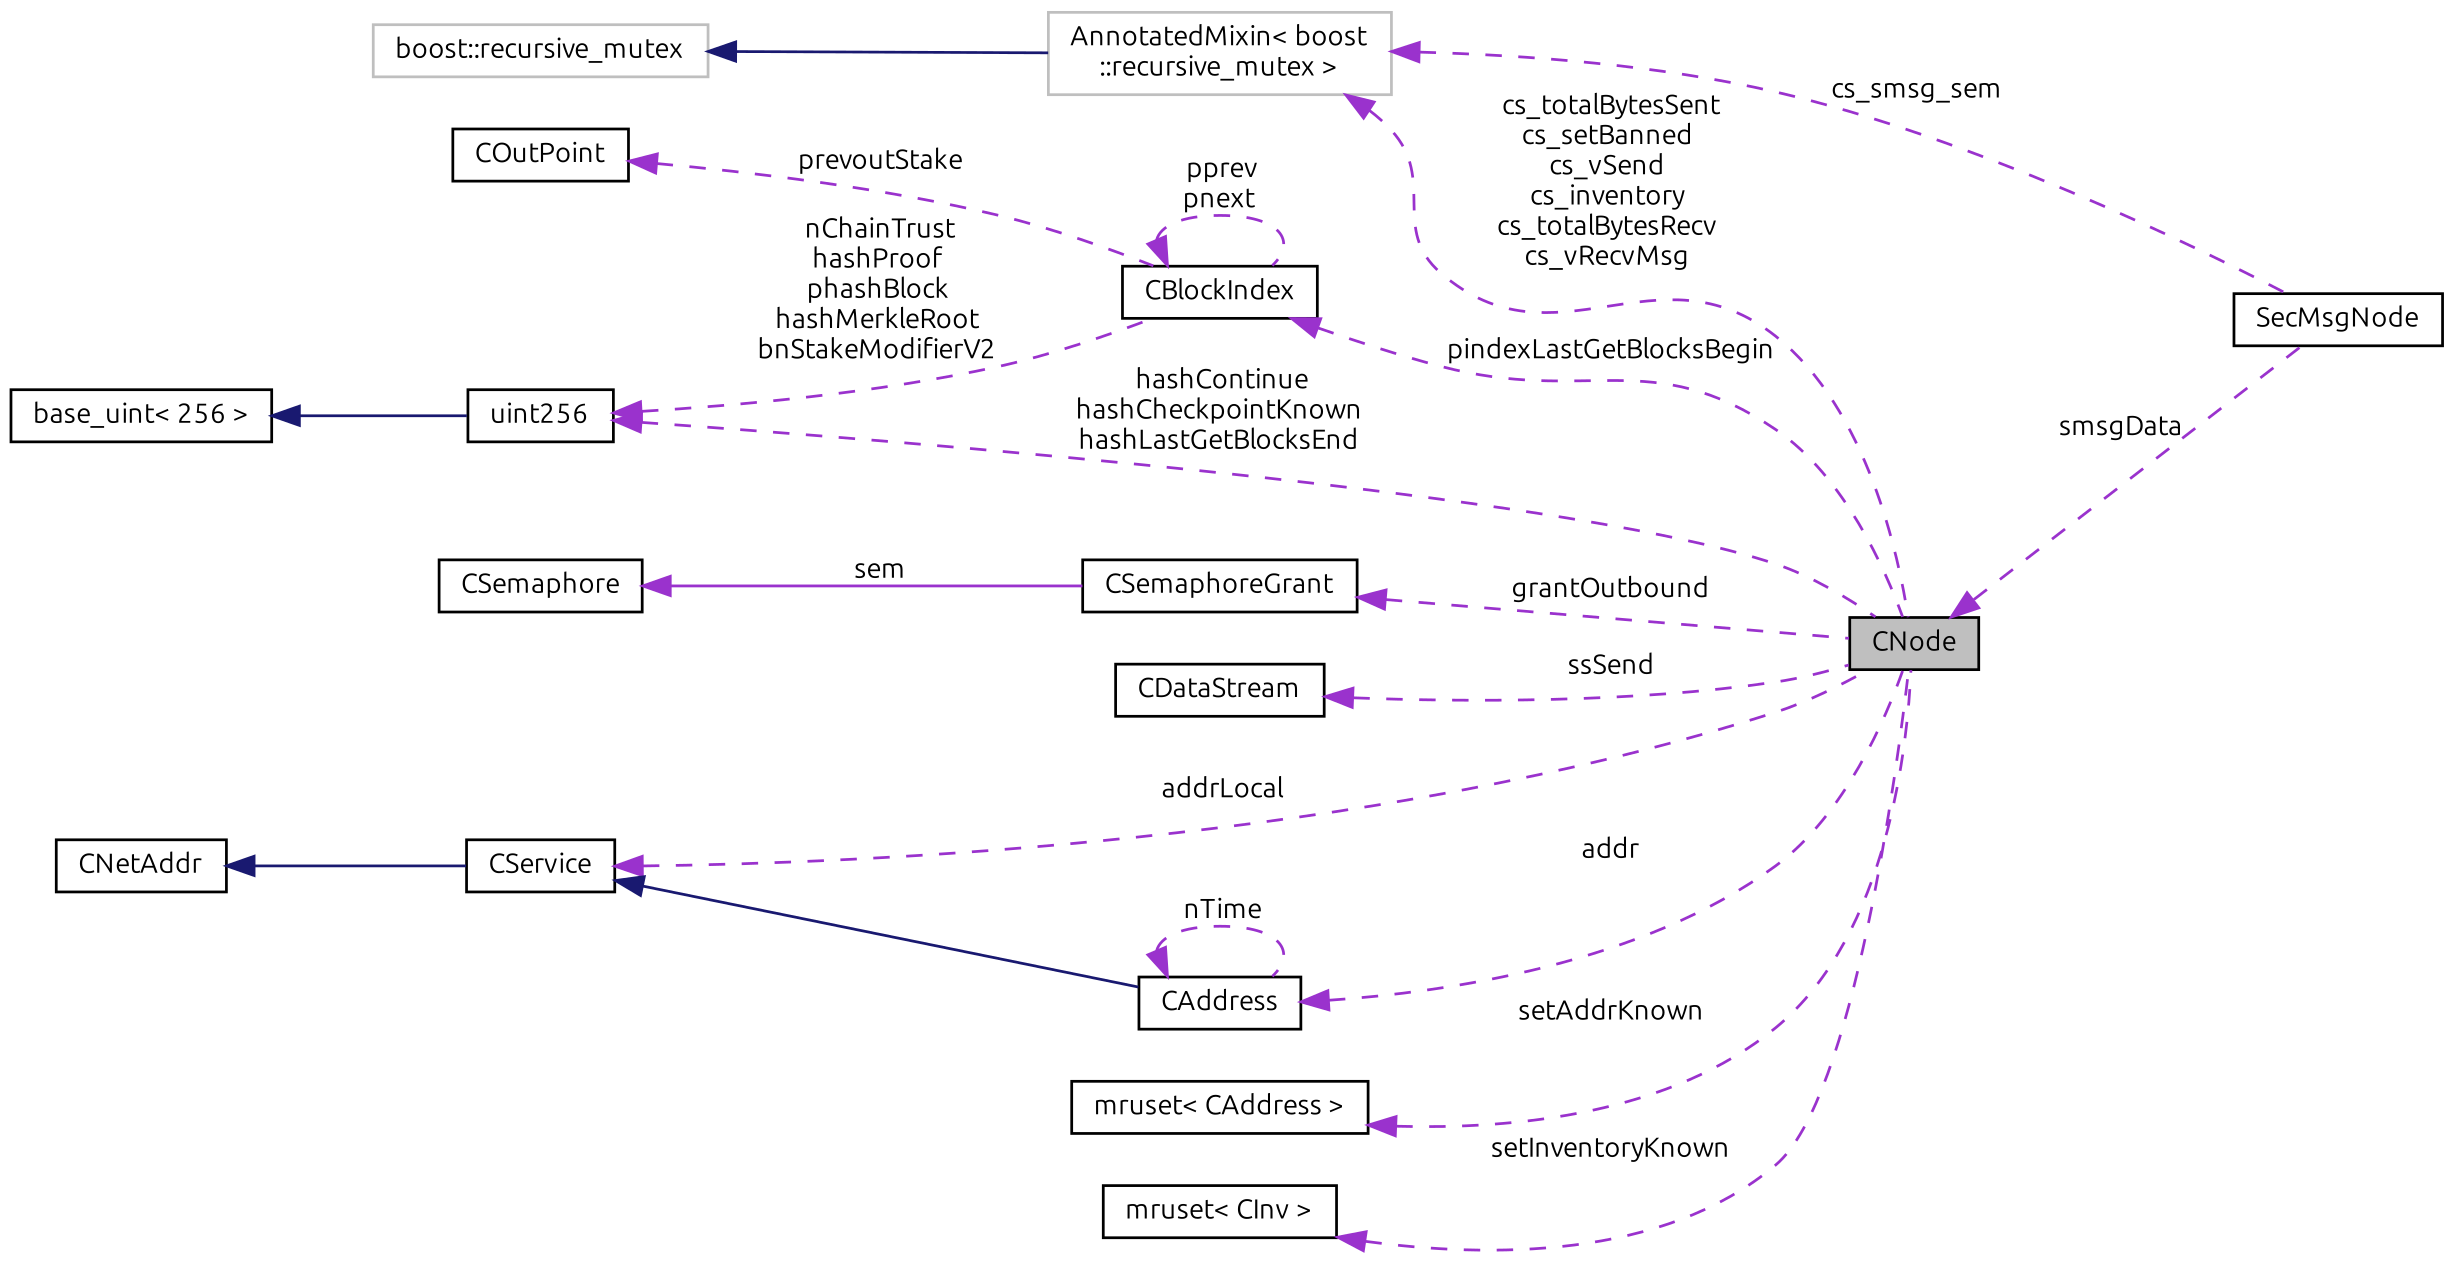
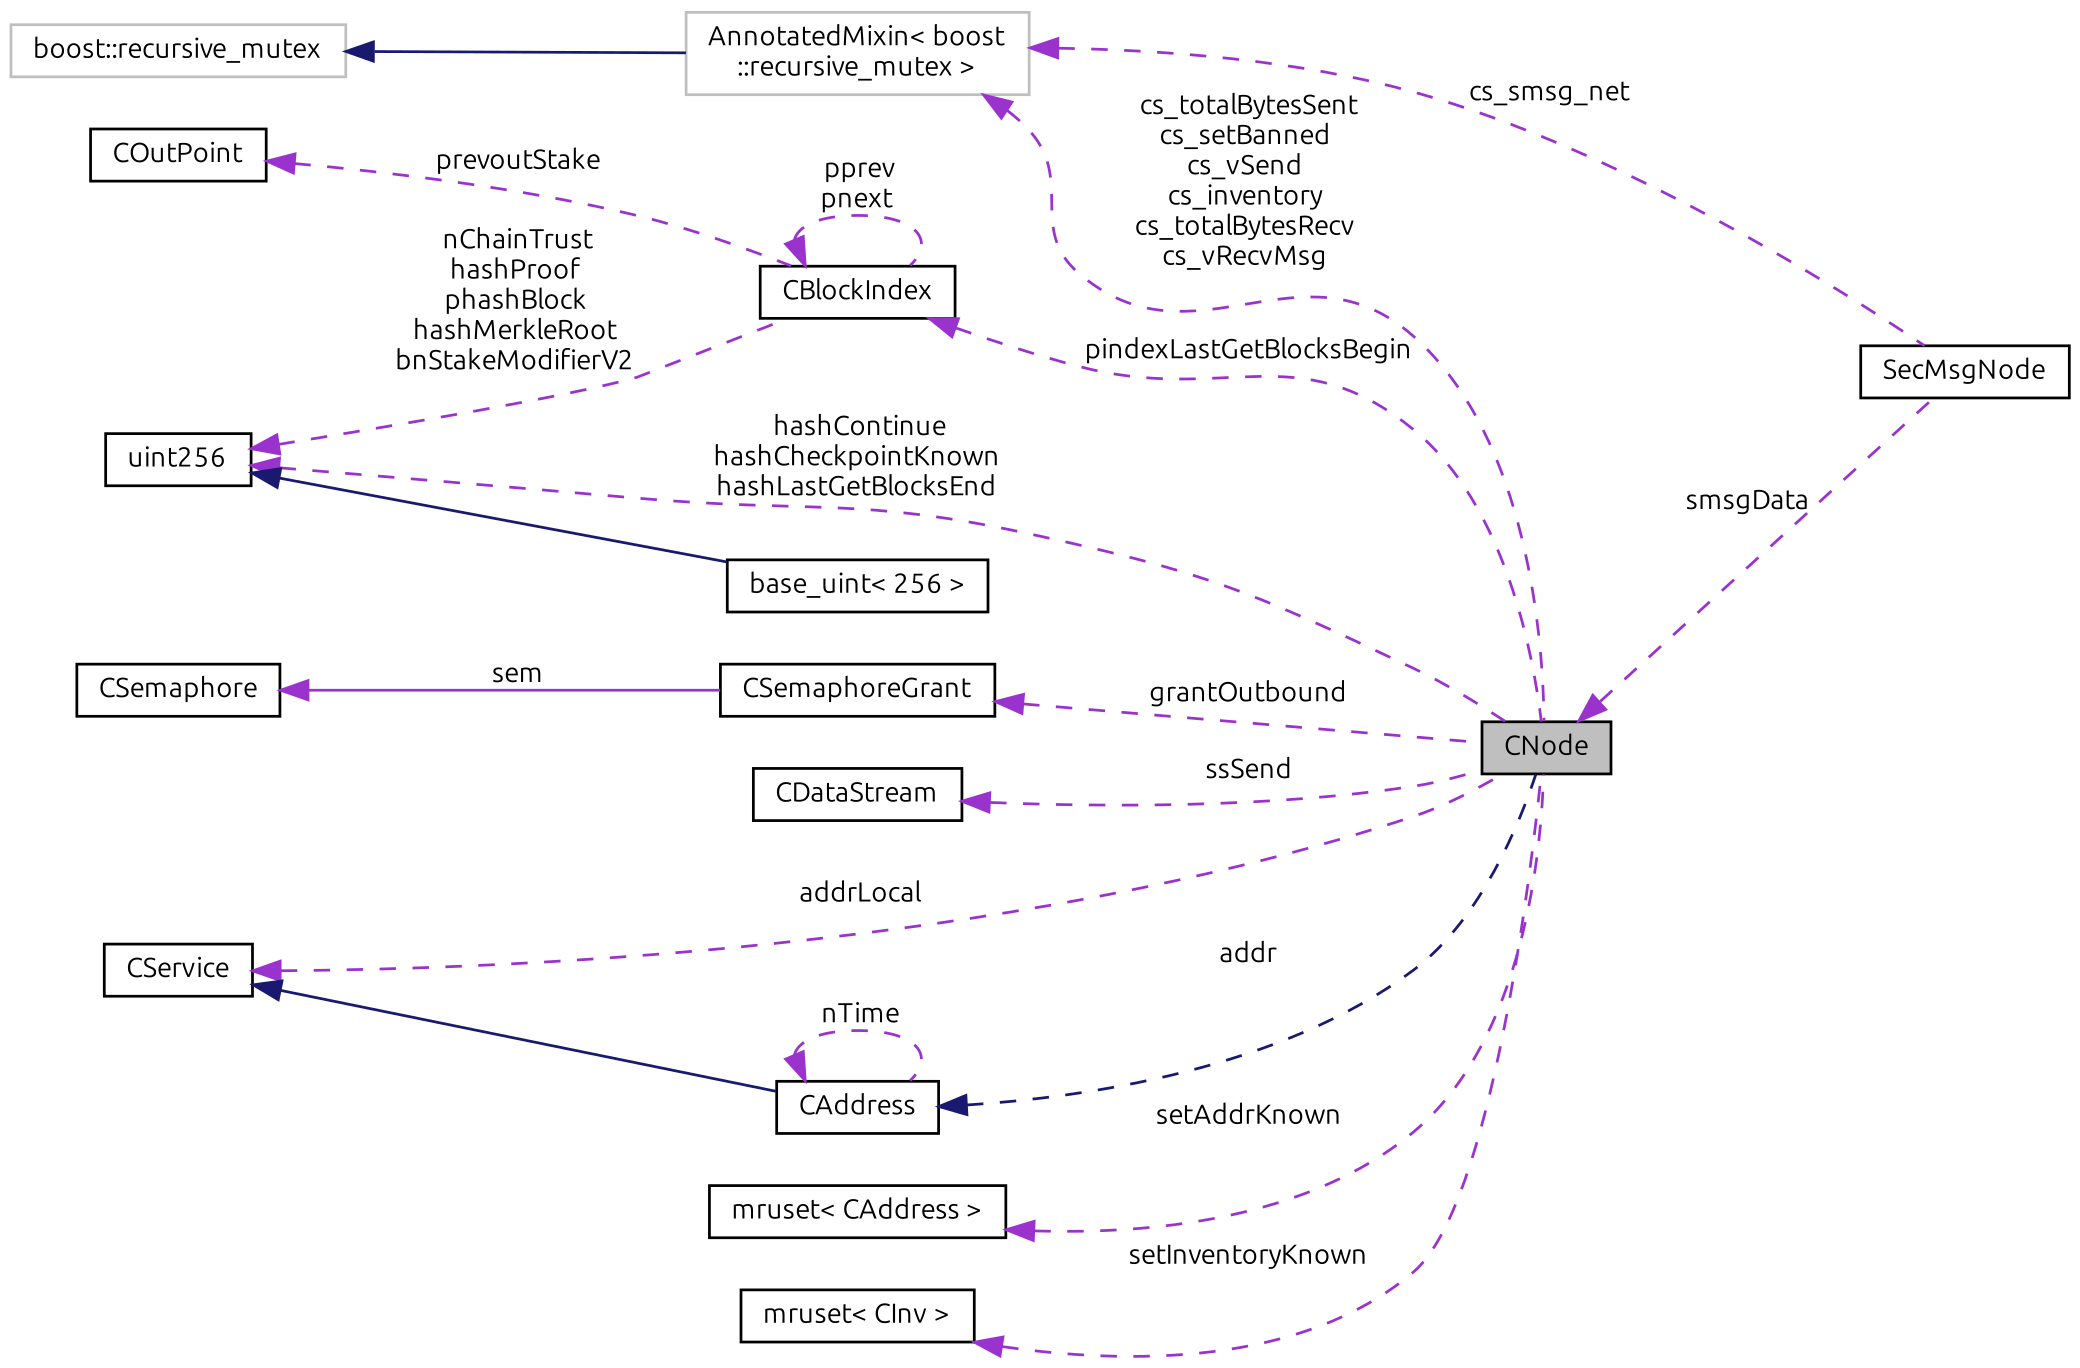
edge "SecMsgNode" -> "AnnotatedMixin< boost ::recursive_mutex >": label " cs_smsg_sem" -> " cs_smsg_net"
edge "uint256" -> "base_uint< 256 >": reversed
node "CNetAddr": removed
edge "CNode" -> "CAddress": color darkorchid3 -> midnightblue
